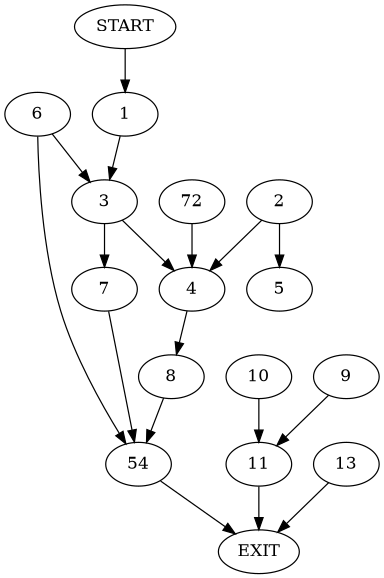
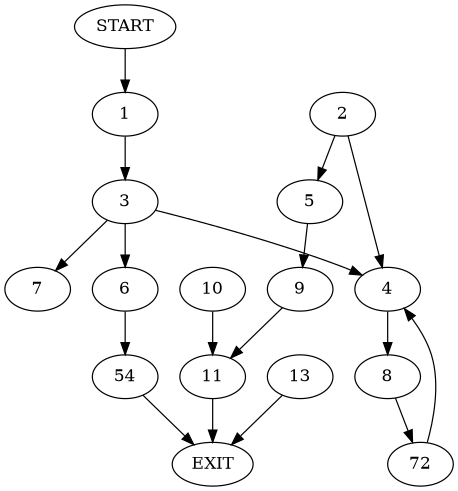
edge "6" -> "3": reversed
edge "5" -> "9": added
edge "7" -> "54": removed
edge "8" -> "54": now "8" -> "72"
